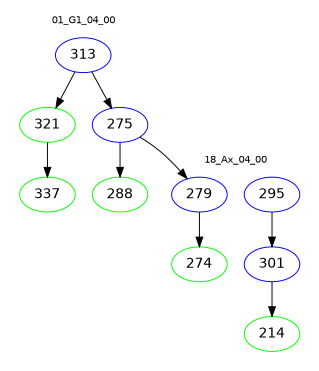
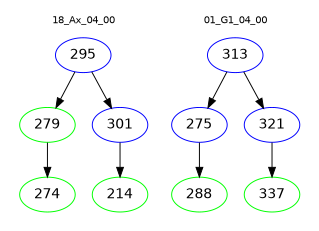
node "321": color green -> blue
edge "275" -> "279": now "295" -> "279"
node "279": color blue -> green
